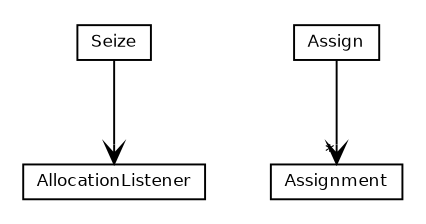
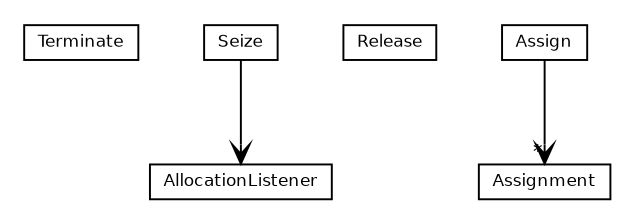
node "Terminate": added
node "Release": added
